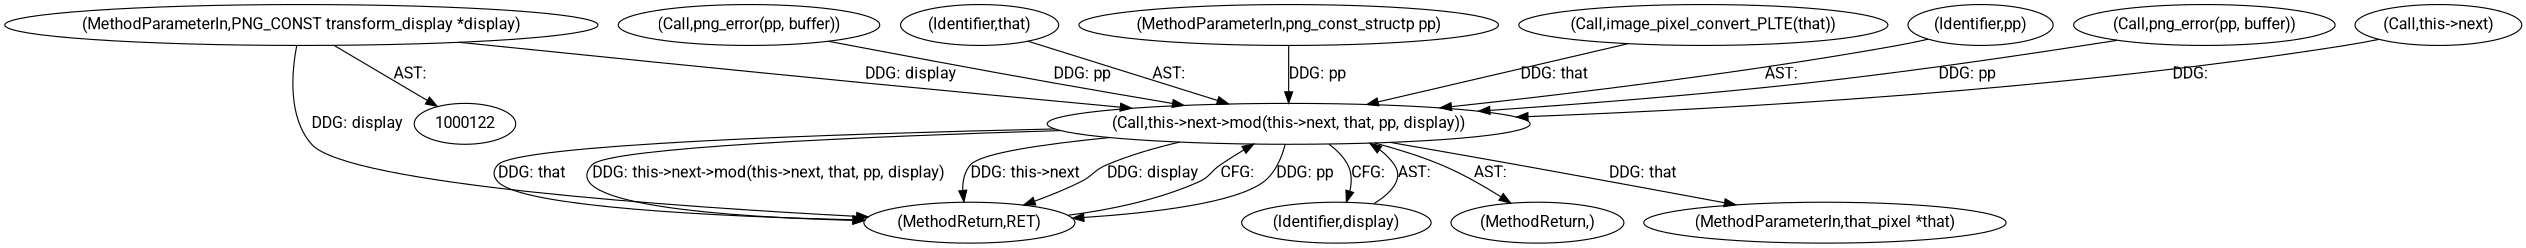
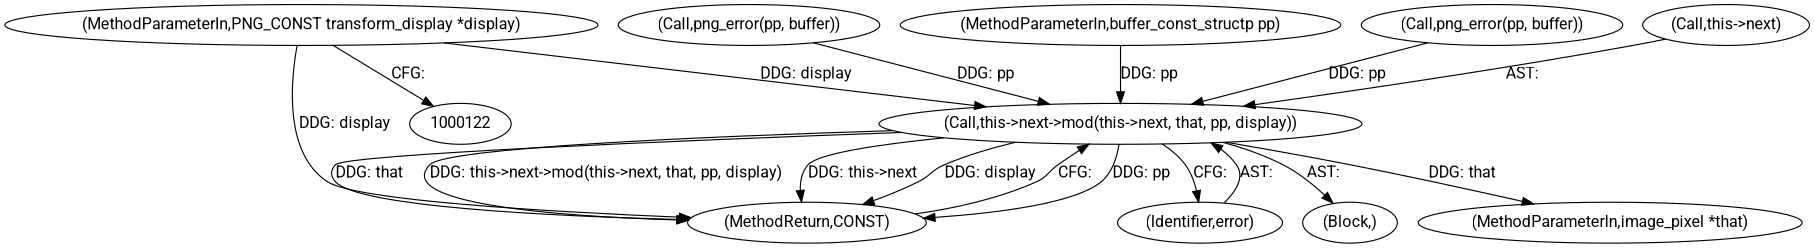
node "(Identifier,that)": removed
node "(MethodParameterIn,png_const_structp pp)": label "(MethodParameterIn,png_const_structp pp)" -> "(MethodParameterIn,buffer_const_structp pp)"
node "(Call,image_pixel_convert_PLTE(that))": removed
node "(Identifier,pp)": removed
edge "(MethodParameterIn,PNG_CONST transform_display *display)" -> "1000122": label "AST: " -> "CFG: "
edge "(Call,this->next)" -> "(Call,this->next->mod(this->next, that, pp, display))": label "DDG: " -> "AST: "
node "(MethodReturn,RET)": label "(MethodReturn,RET)" -> "(MethodReturn,CONST)"
node "(Identifier,display)": label "(Identifier,display)" -> "(Identifier,error)"
node "(MethodReturn,)": label "(MethodReturn,)" -> "(Block,)"
node "(MethodParameterIn,that_pixel *that)": label "(MethodParameterIn,that_pixel *that)" -> "(MethodParameterIn,image_pixel *that)"
